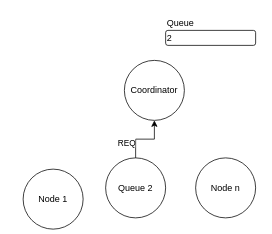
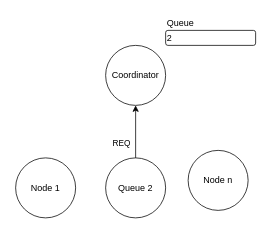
node "Coordinator": moved (154, 90) -> (135, 75)
node "Node n": moved (225, 188) -> (218, 180)
node "Node 1": moved (53, 199) -> (45, 188)
